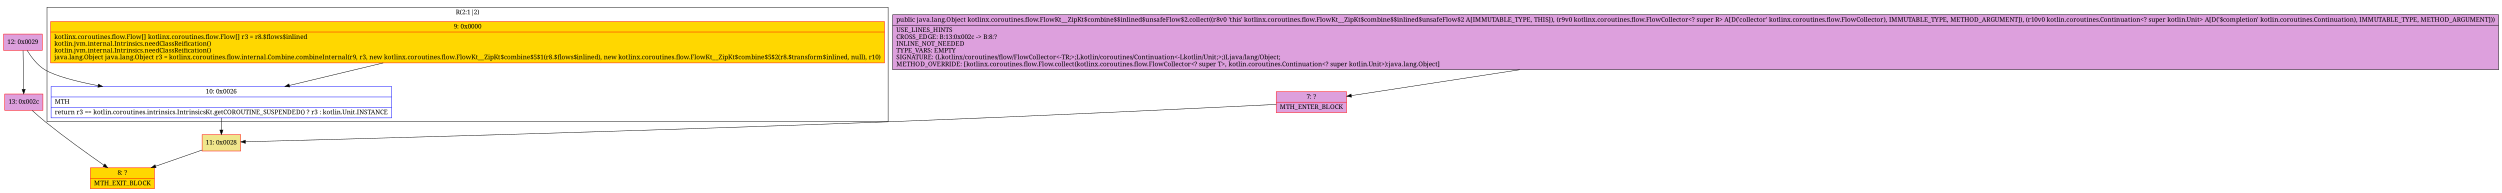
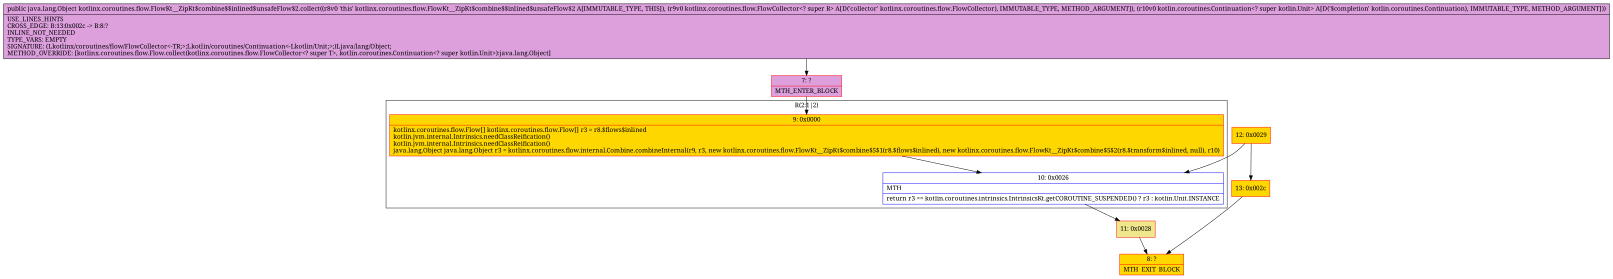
node "12: 0x0029": fillcolor plum -> gold
node "13: 0x002c": fillcolor plum -> gold
edge "7: ?" -> "11: 0x0028": now "7: ?" -> "9: 0x0000"
